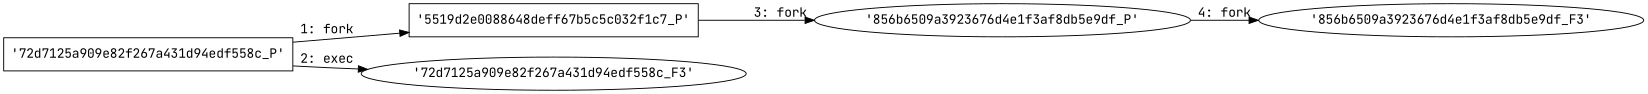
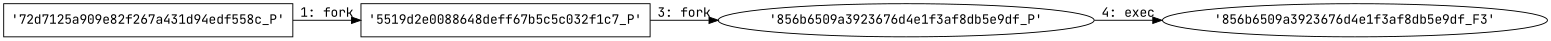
edge "'856b6509a3923676d4e1f3af8db5e9df_P'" -> "'856b6509a3923676d4e1f3af8db5e9df_F3'": label "4: fork" -> "4: exec"
node "'72d7125a909e82f267a431d94edf558c_F3'": removed
